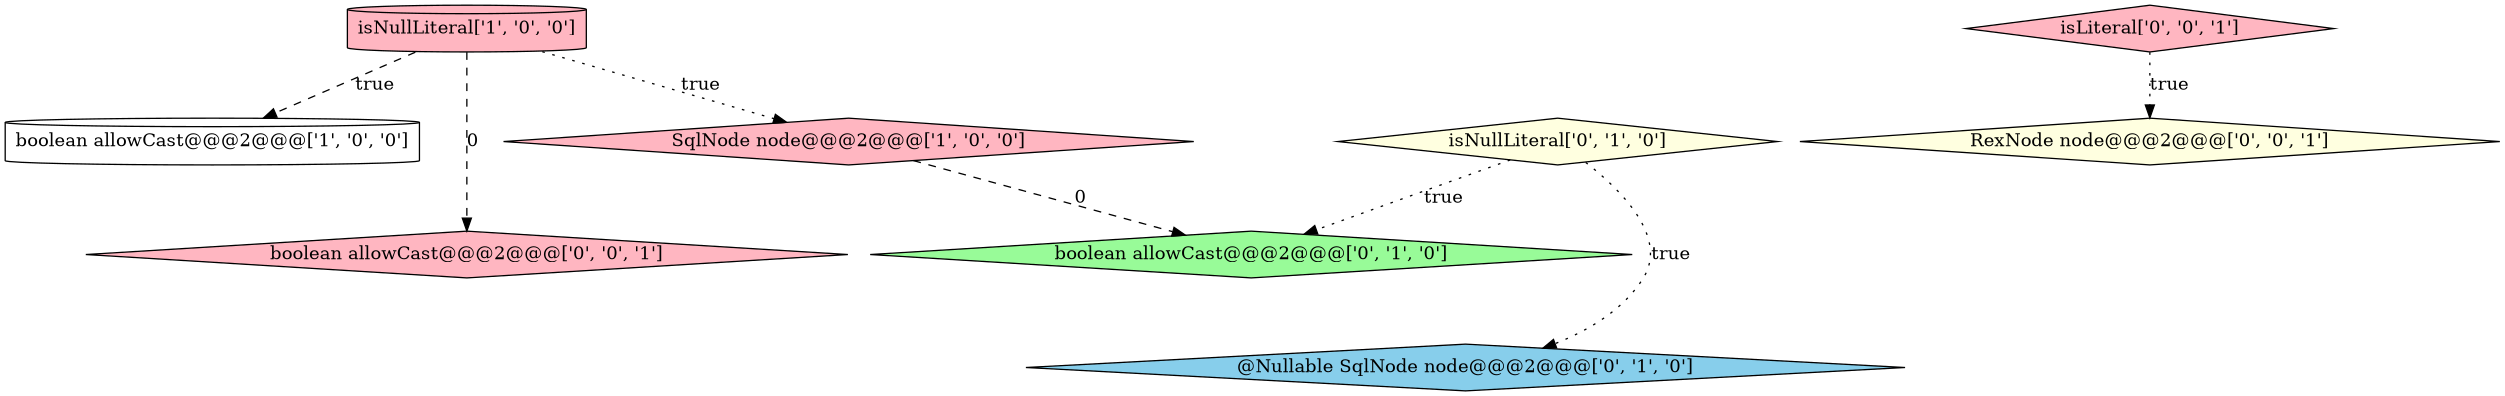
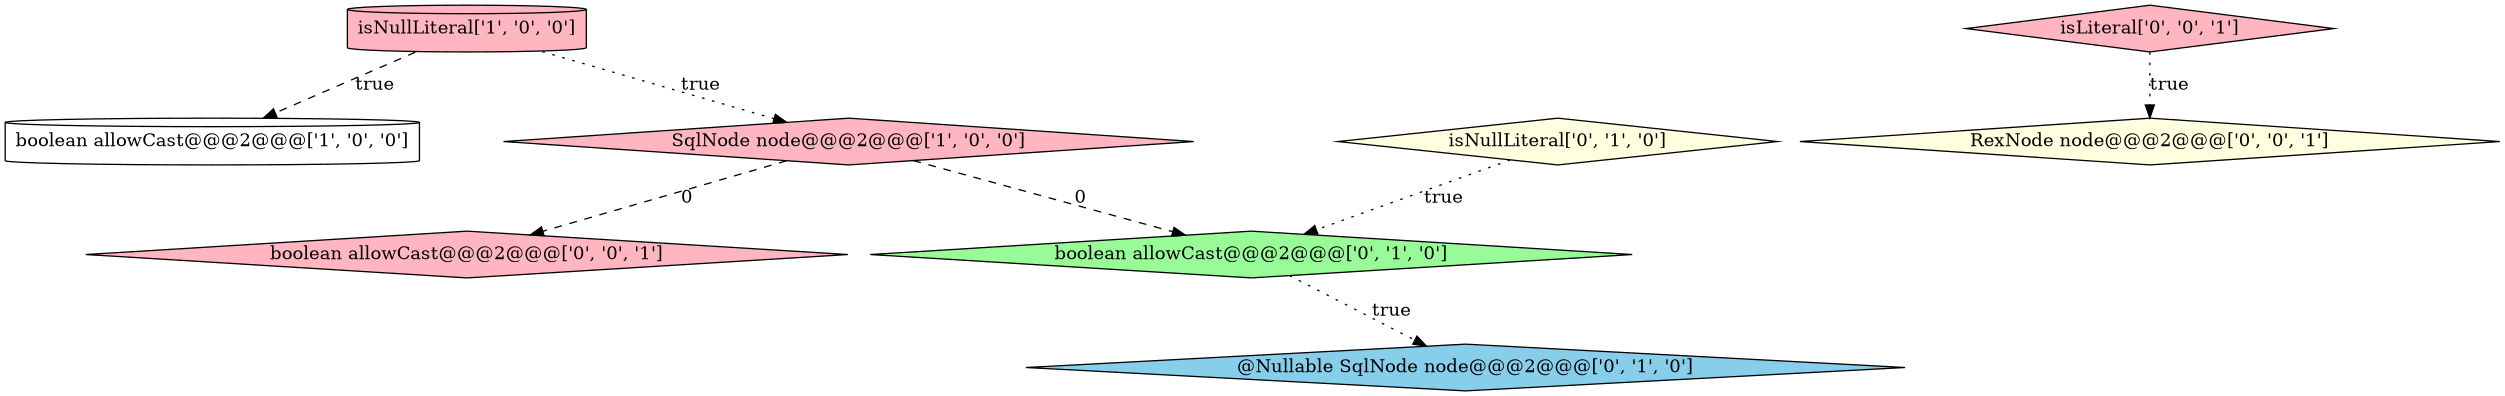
edge "isNullLiteral['1', '0', '0']" -> "boolean allowCast@@@2@@@['0', '0', '1']": now "SqlNode node@@@2@@@['1', '0', '0']" -> "boolean allowCast@@@2@@@['0', '0', '1']"
edge "isNullLiteral['0', '1', '0']" -> "@Nullable SqlNode node@@@2@@@['0', '1', '0']": now "boolean allowCast@@@2@@@['0', '1', '0']" -> "@Nullable SqlNode node@@@2@@@['0', '1', '0']"
